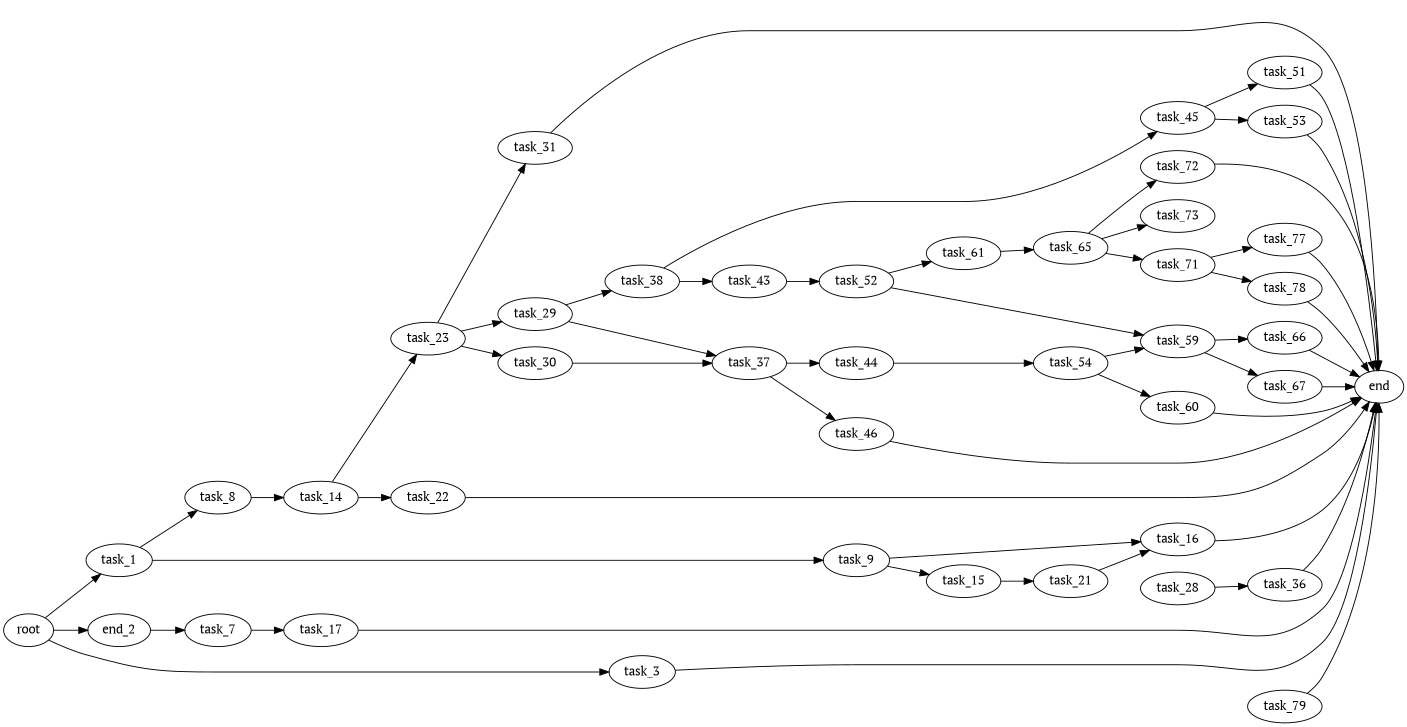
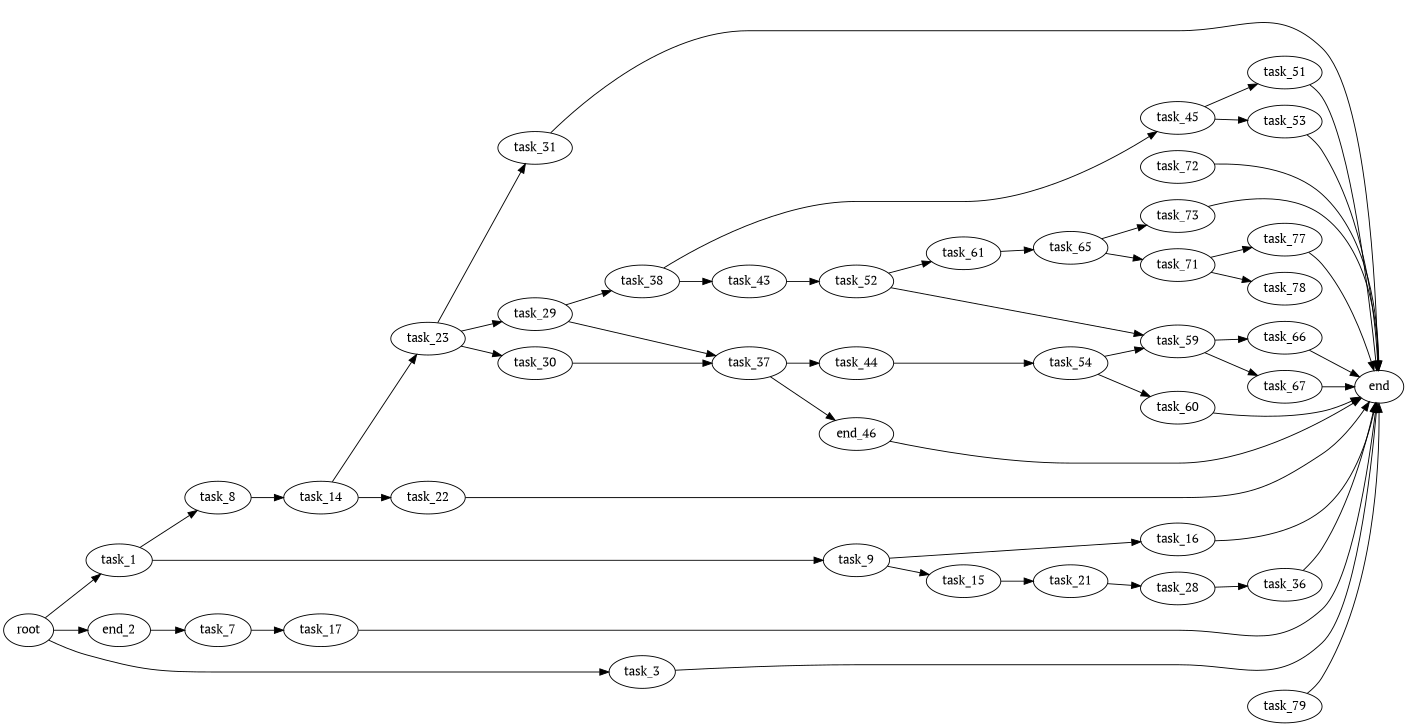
edge "task_65" -> "task_72": removed
edge "task_78" -> "end": now "task_73" -> "end"
node "task_46": label "task_46" -> "end_46"
edge "task_21" -> "task_16": now "task_21" -> "task_28"
